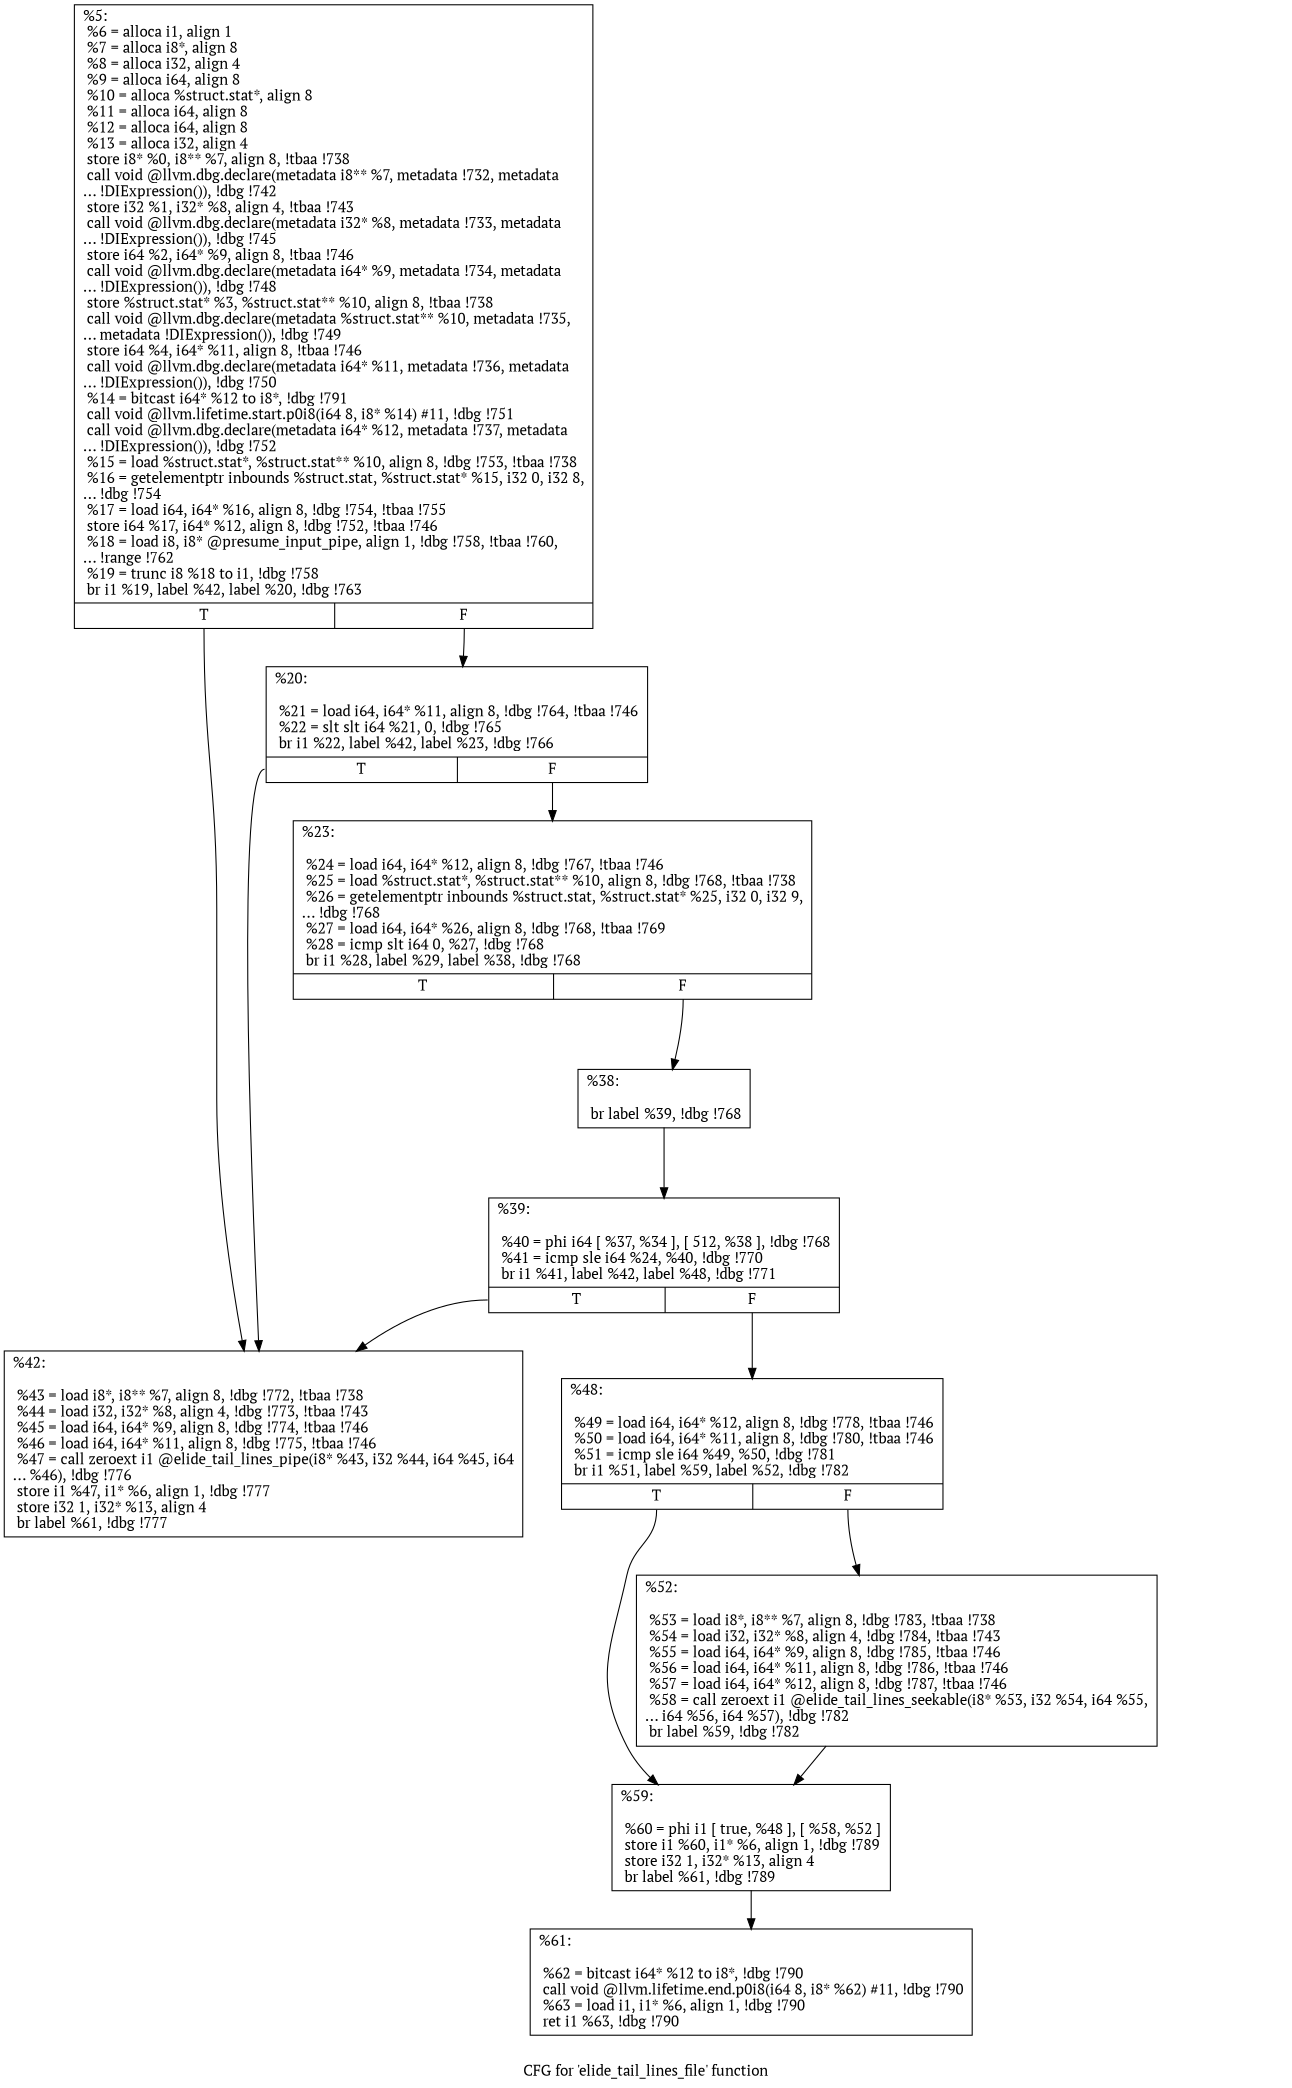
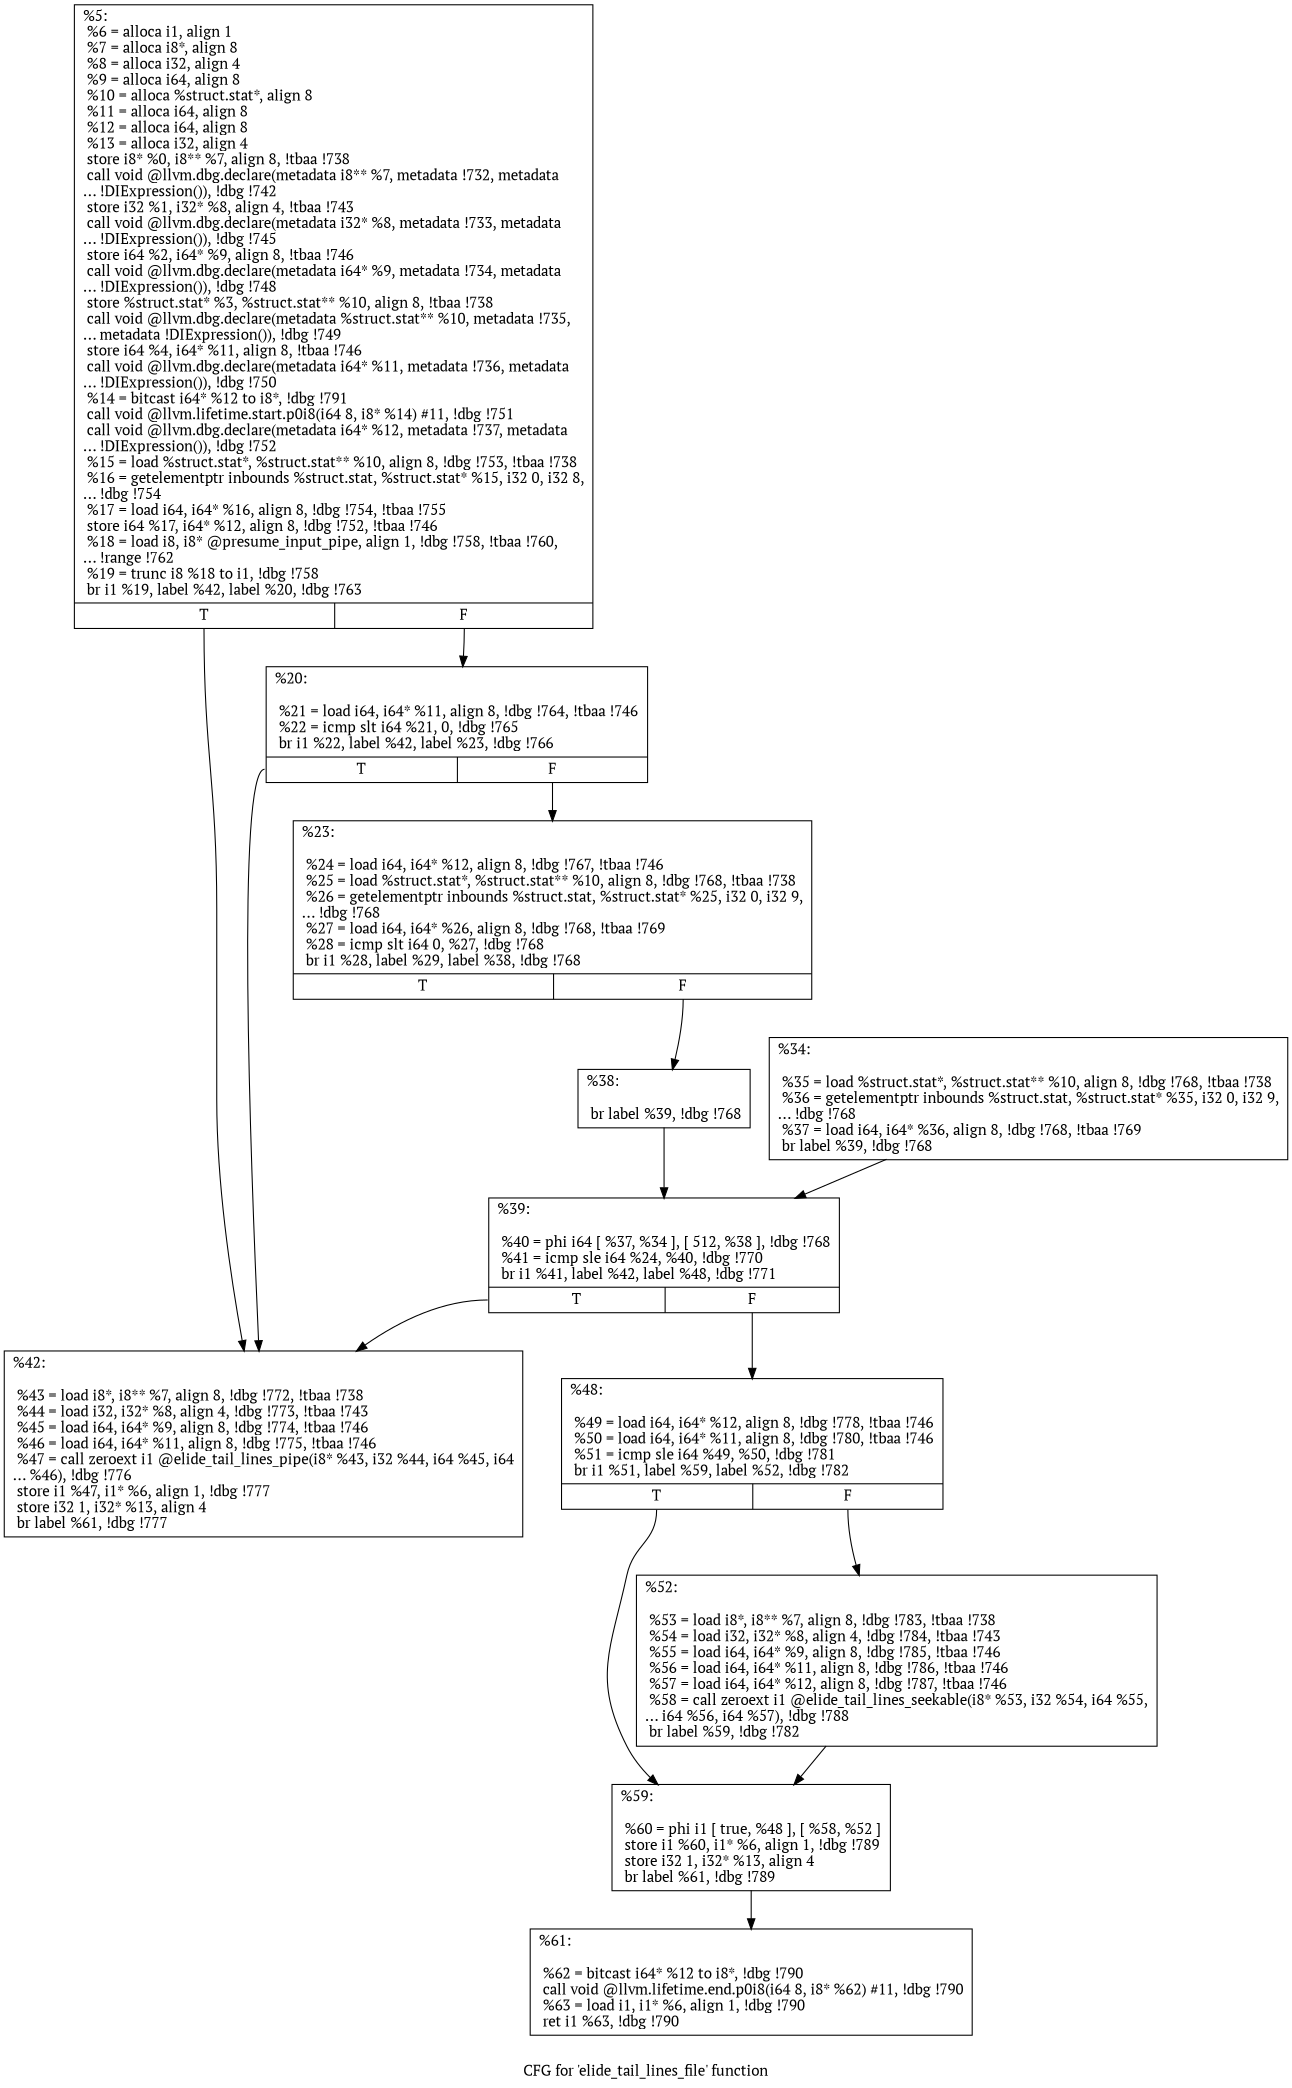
node "%20:": text "%22 = slt slt i64 %21, 0, !dbg !765" -> "%22 = icmp slt i64 %21, 0, !dbg !765"
node "%34:": added
node "%52:": text "... i64 %56, i64 %57), !dbg !782" -> "... i64 %56, i64 %57), !dbg !788"
